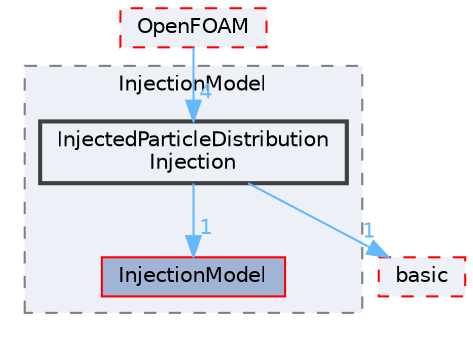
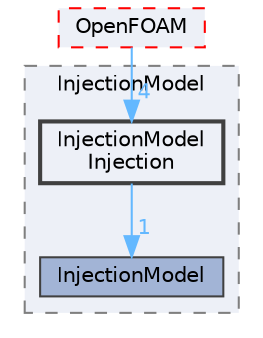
node "InjectedParticleDistribution Injection": label "InjectedParticleDistribution Injection" -> "InjectionModel Injection"
node "InjectionModel": color red -> grey25
node "basic": removed
